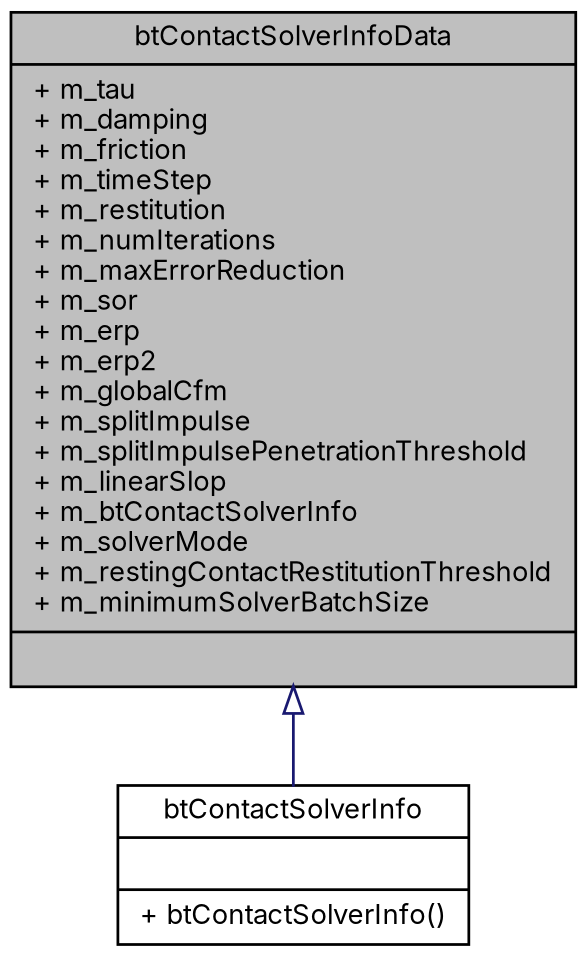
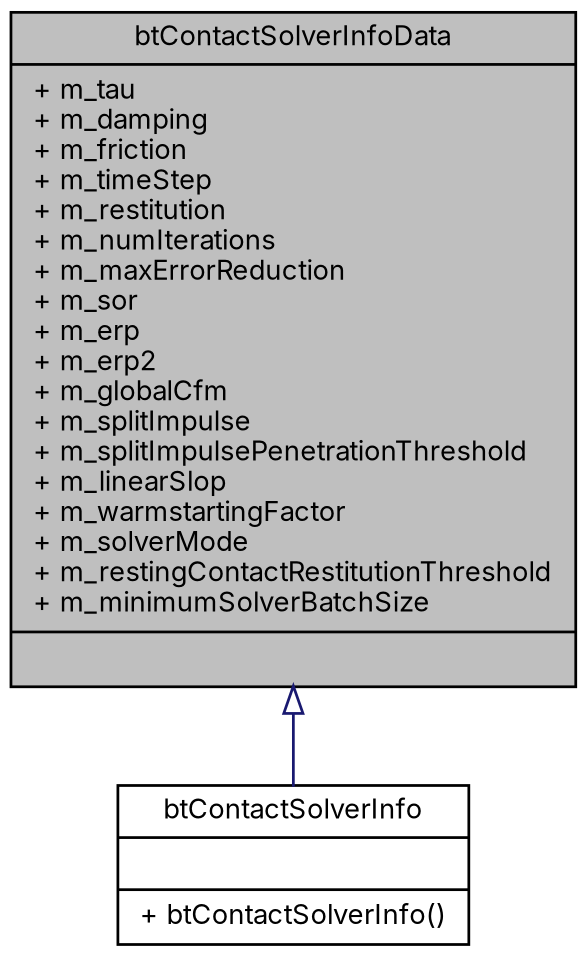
node "btContactSolverInfoData": text "+ m_btContactSolverInfo" -> "+ m_warmstartingFactor"
